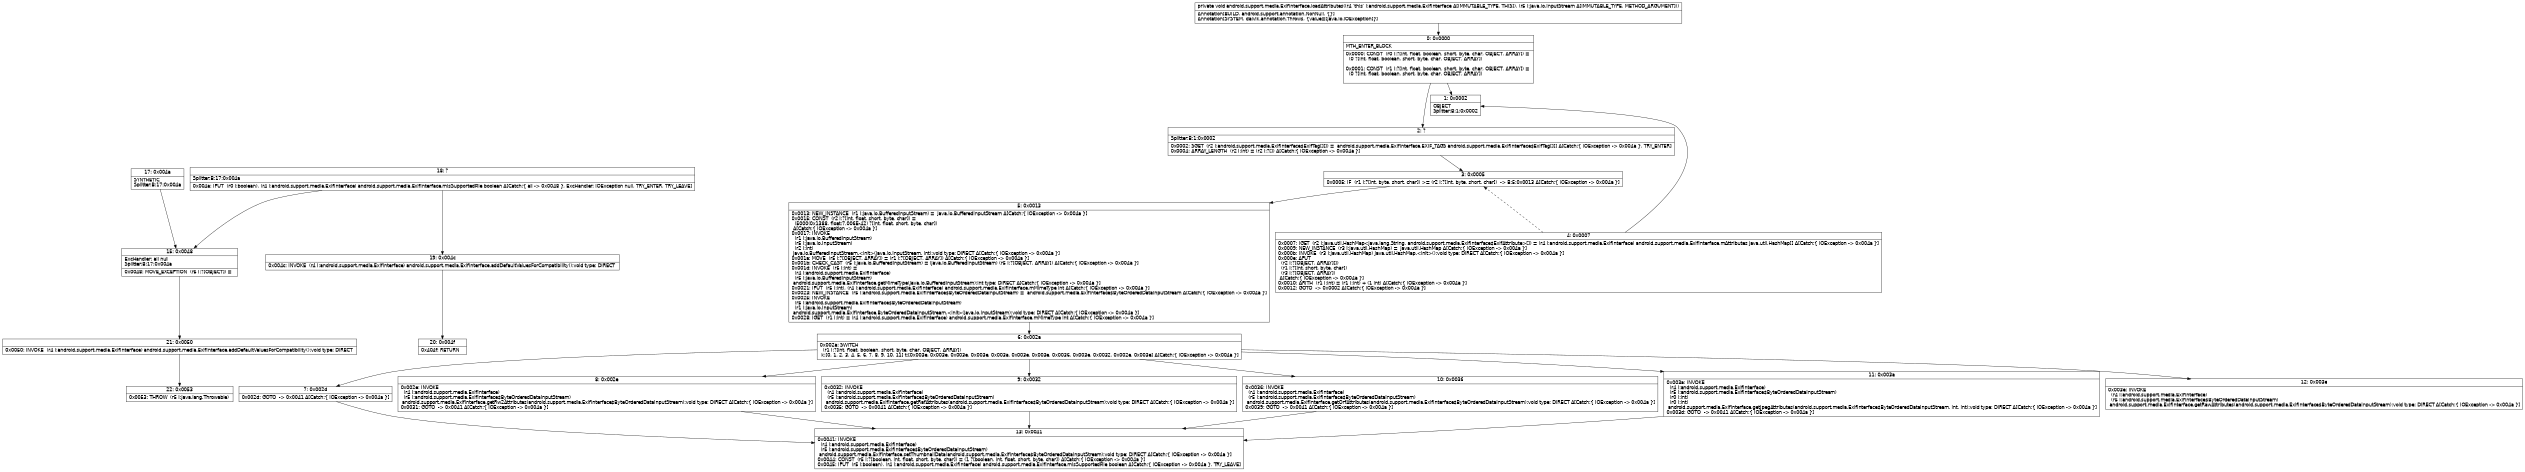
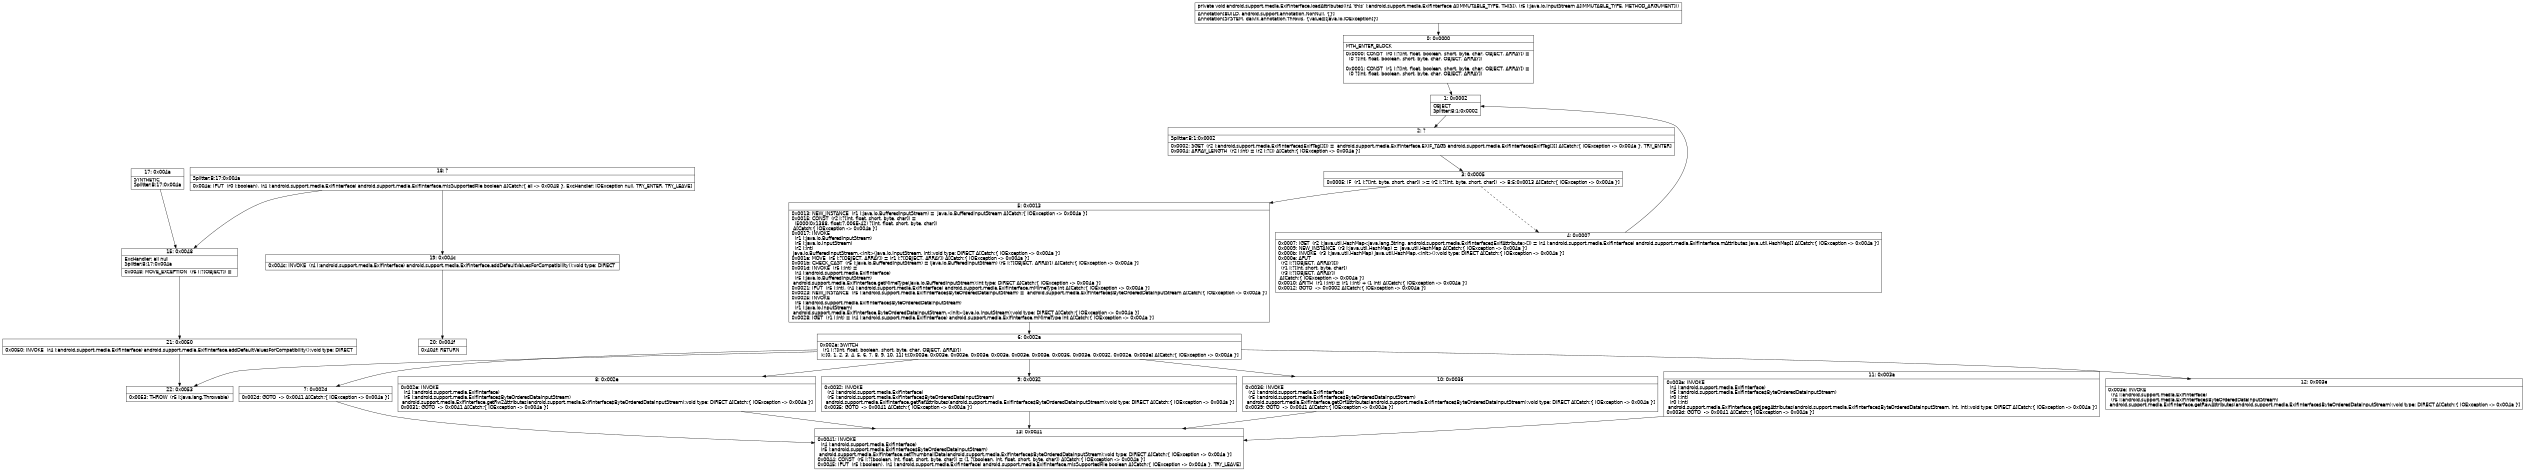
edge "0: 0x0000" -> "2: ?": now "1: 0x0002" -> "2: ?"
edge "4: 0x0007" -> "3: 0x0005": reversed
edge "6: 0x002a" -> "11: 0x003a": now "6: 0x002a" -> "22: 0x0053"
